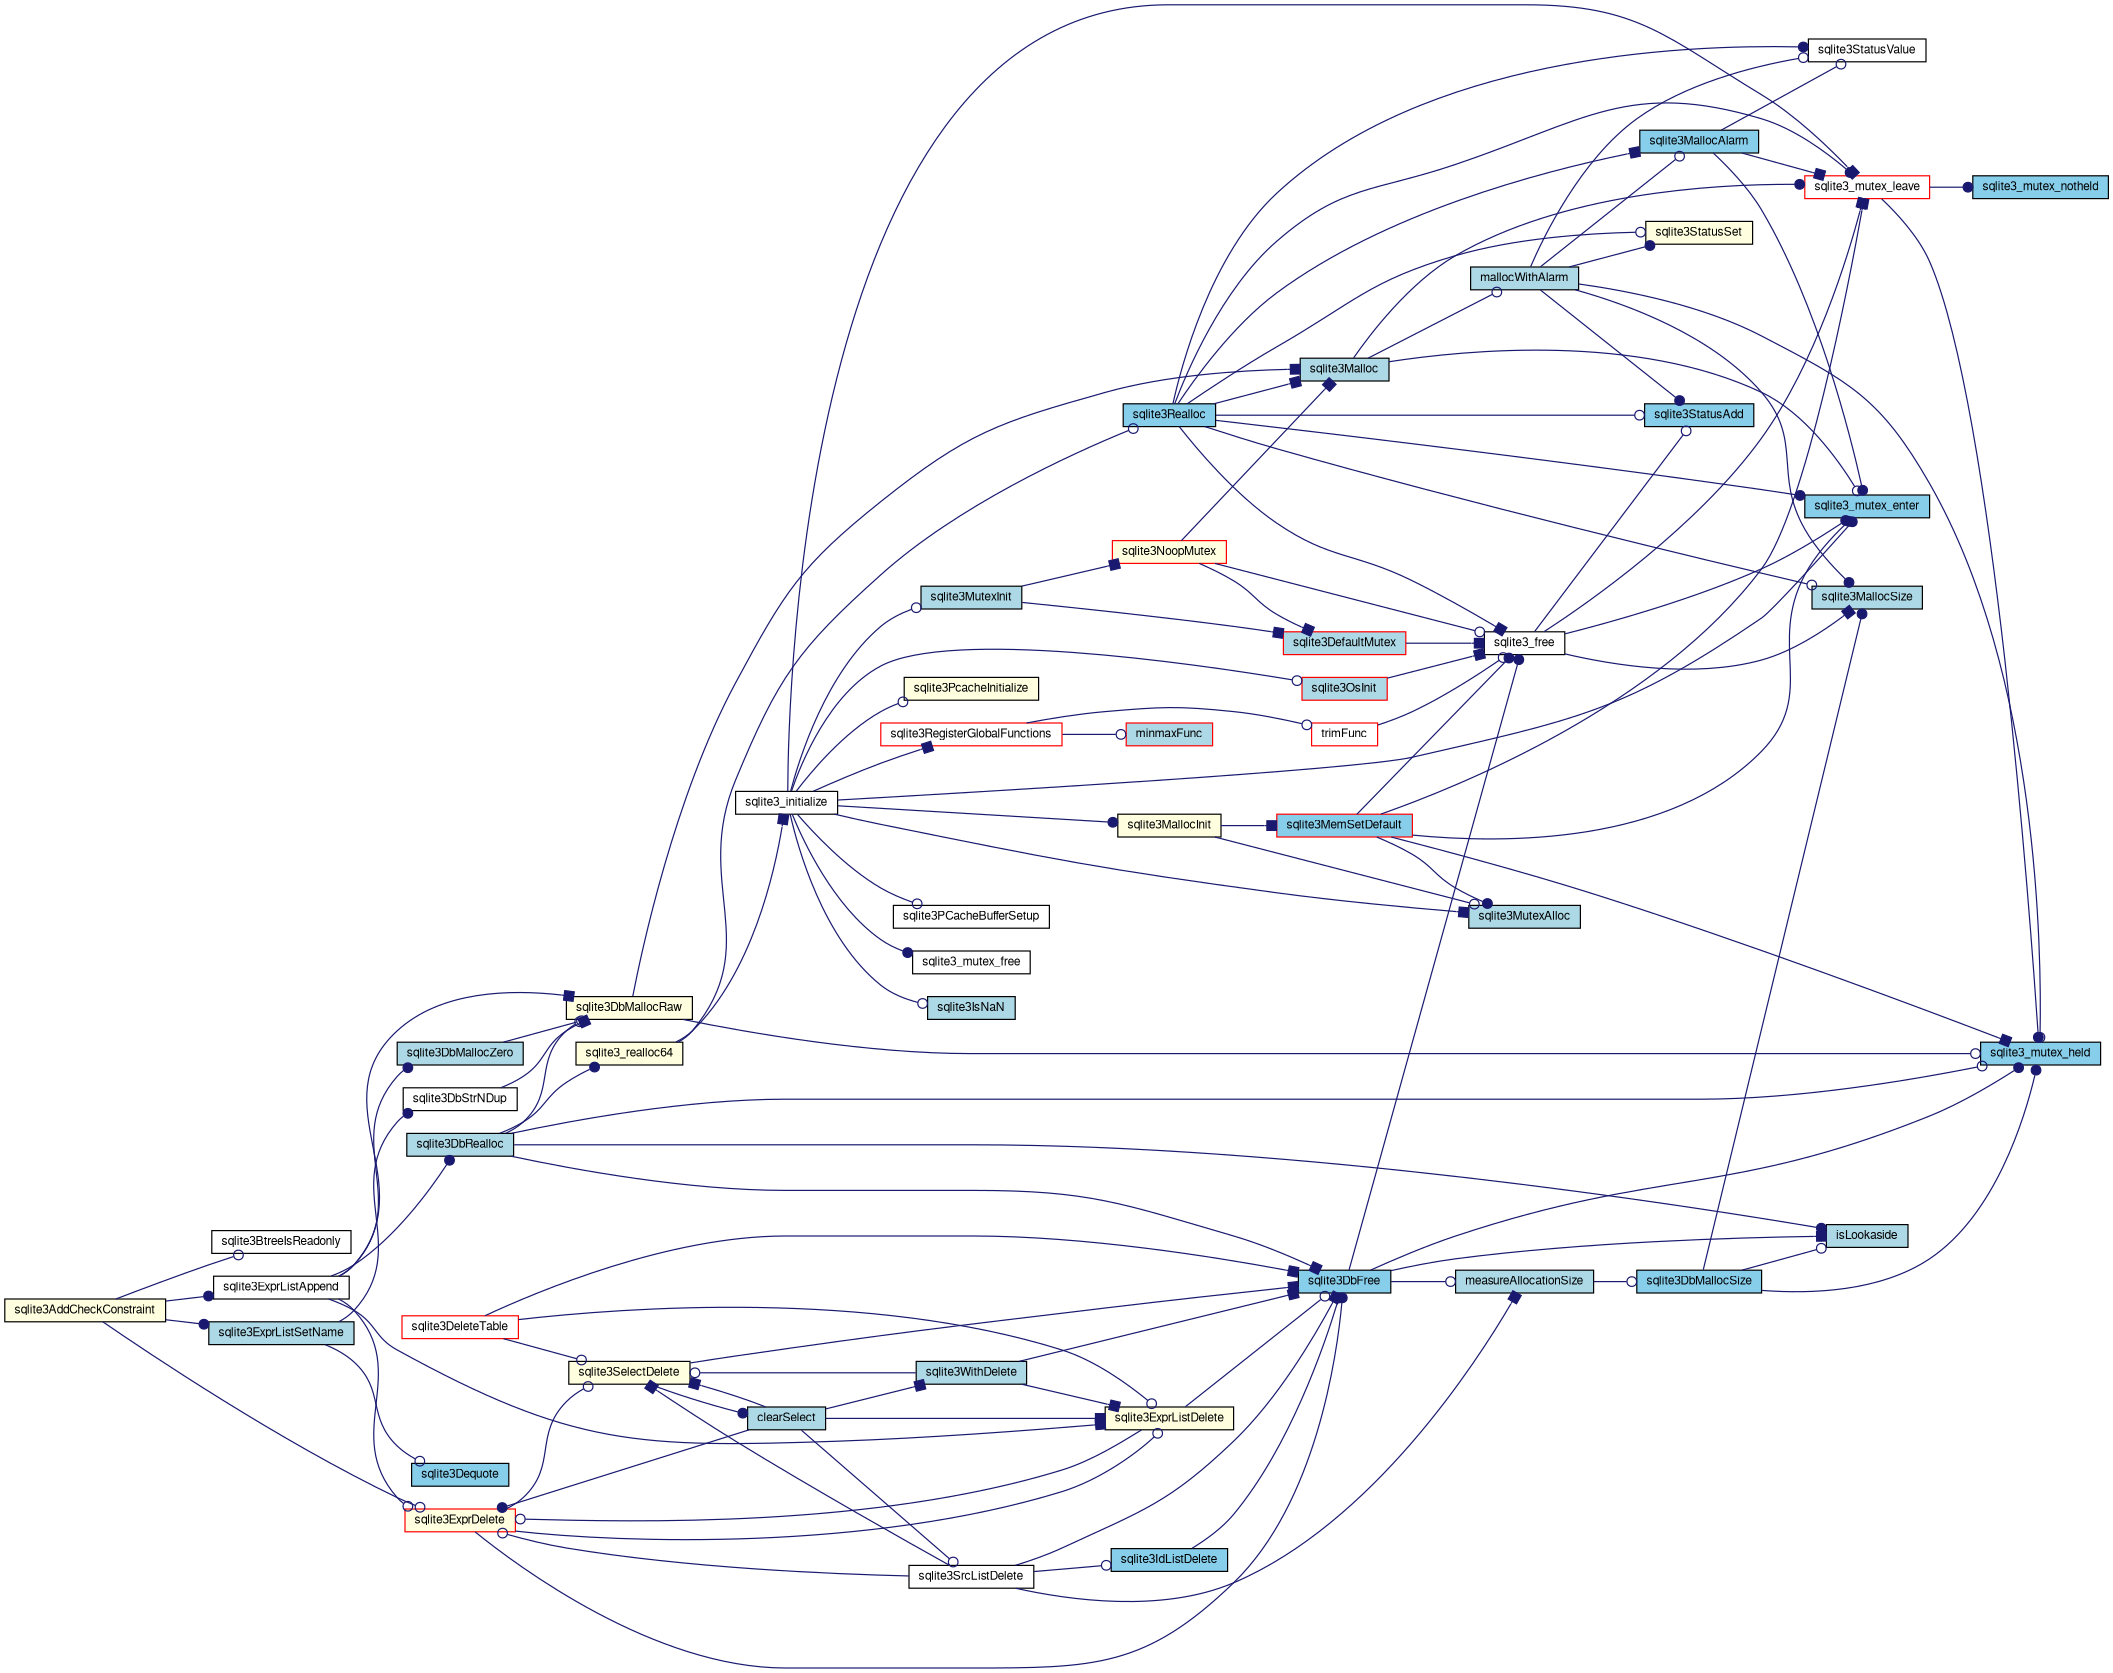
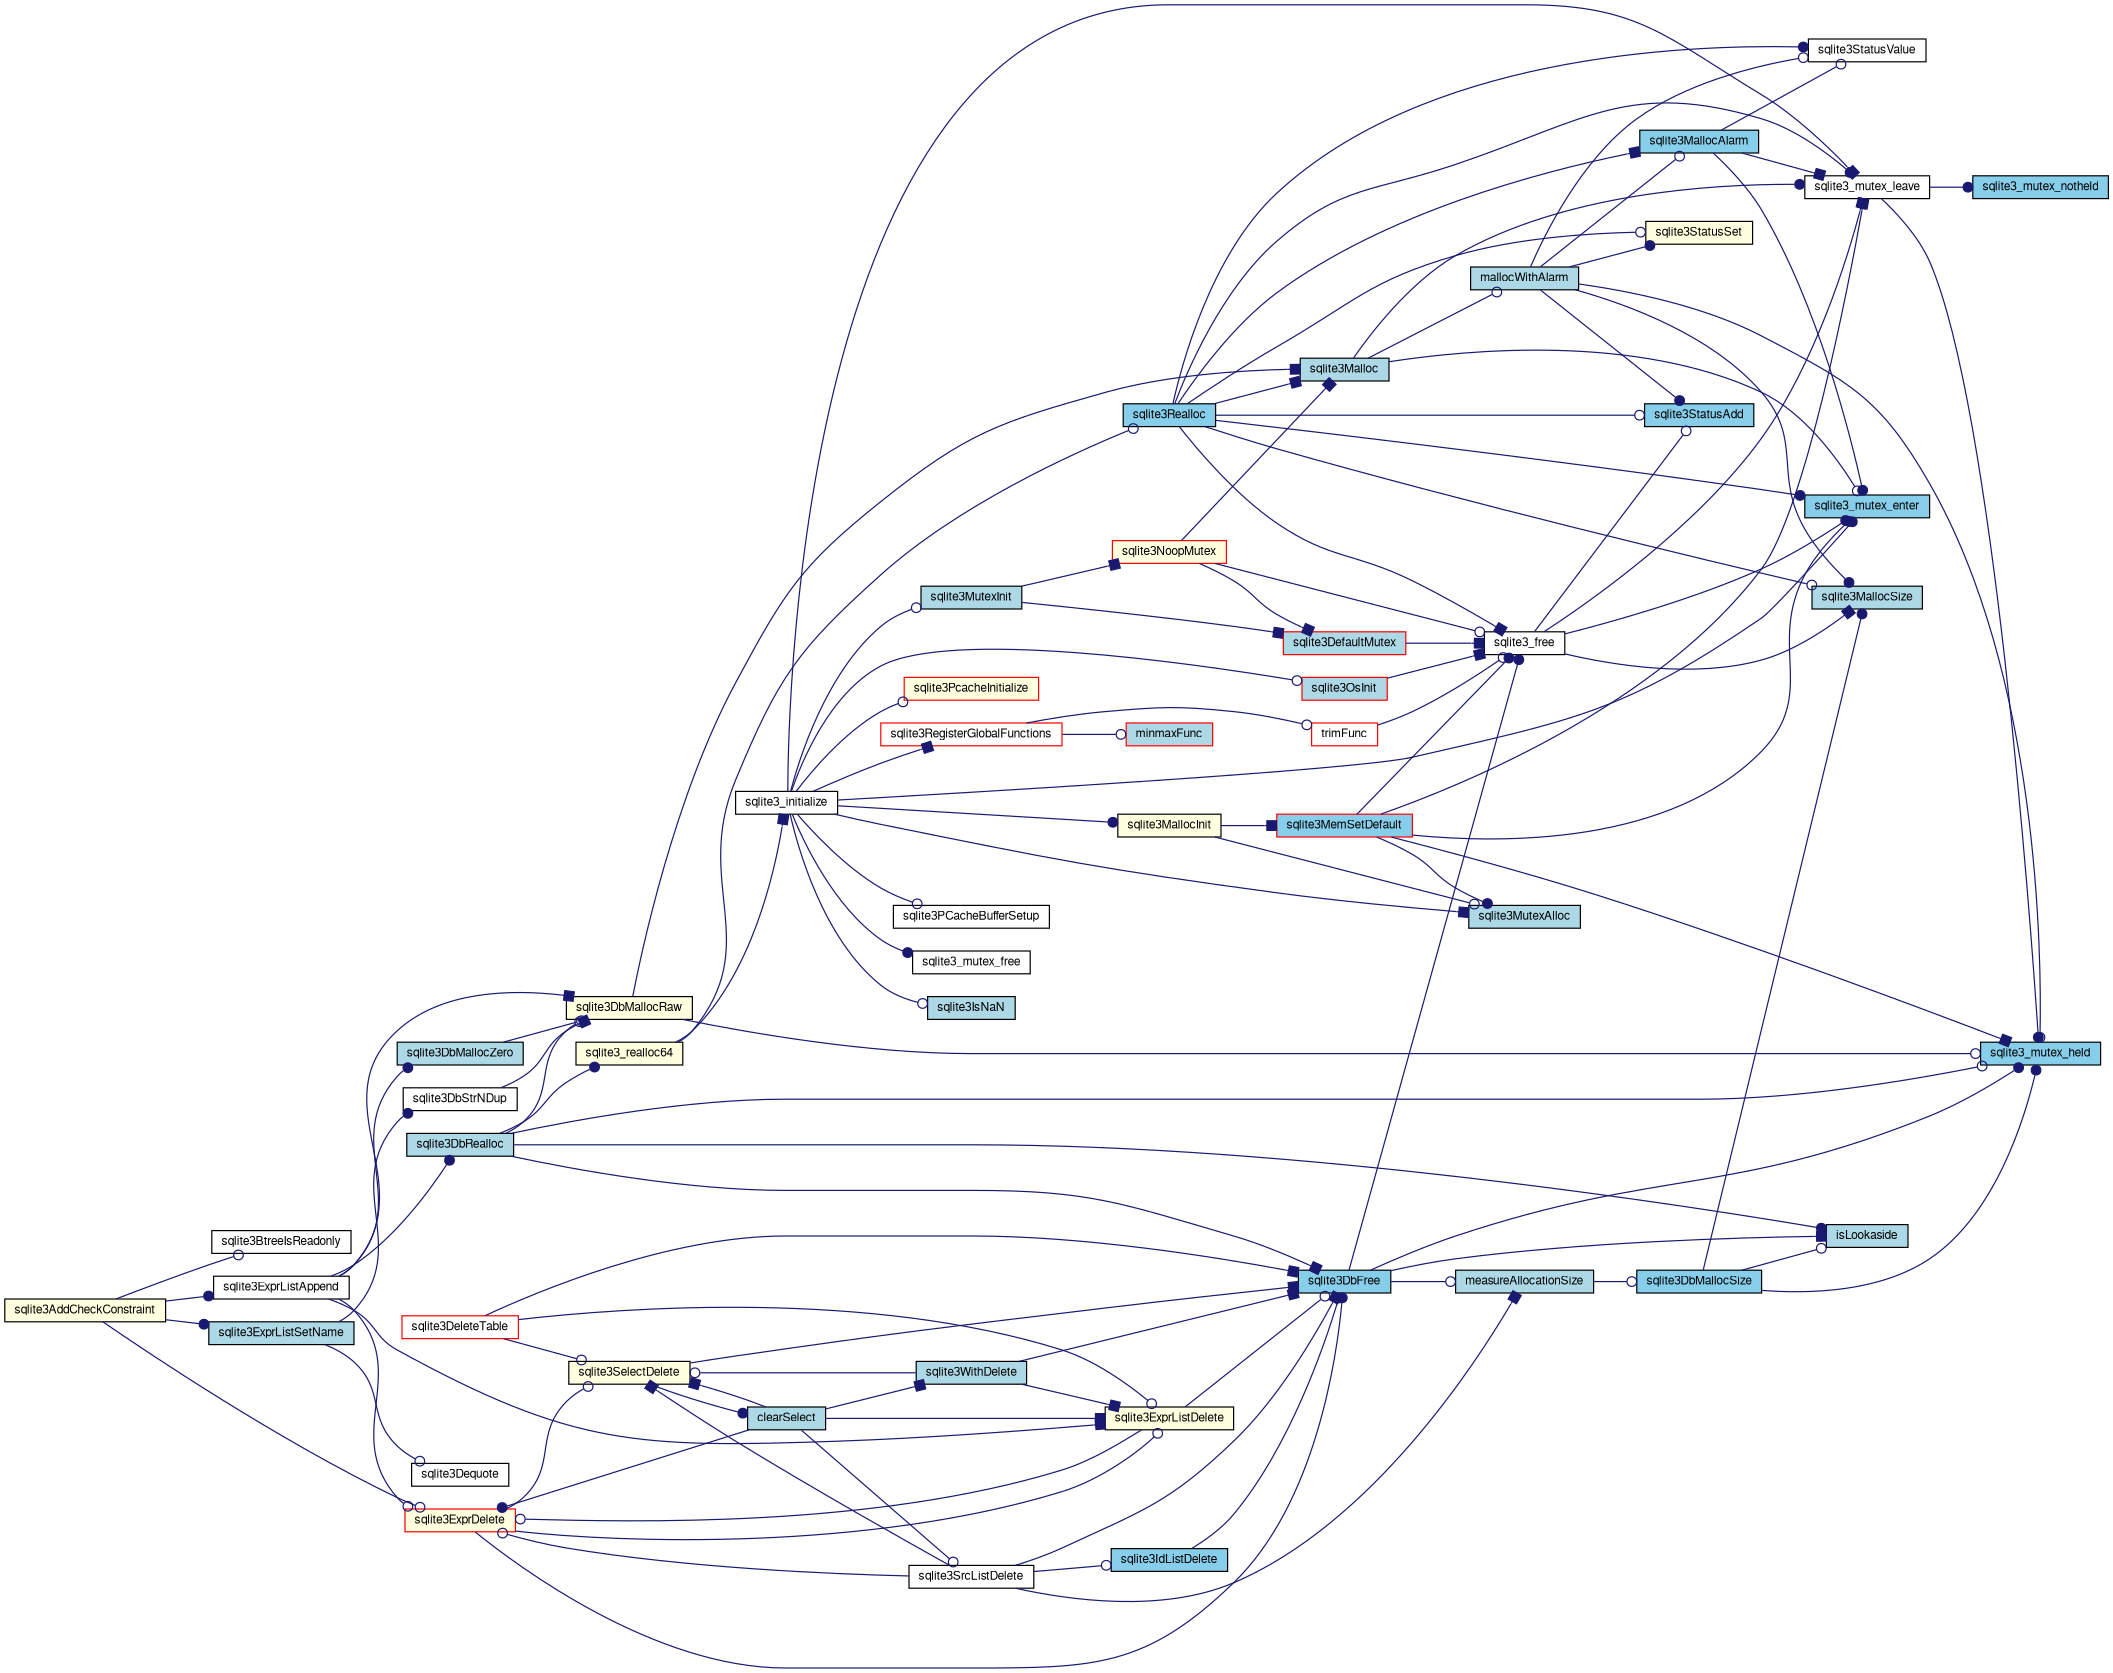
node "sqlite3_mutex_leave": color red -> black
node "sqlite3PcacheInitialize": color black -> red
node "sqlite3Dequote": fillcolor skyblue -> white
